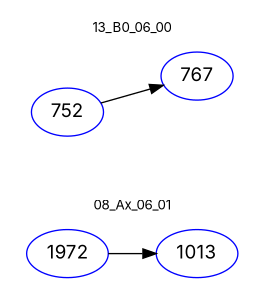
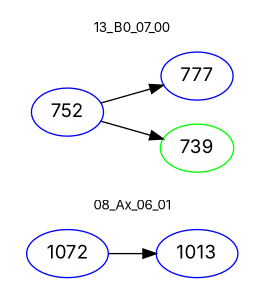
cluster "13_B0_06_00": label "13_B0_06_00" -> "13_B0_07_00"
node "767": label "767" -> "777"
node "739": added
node "1972": label "1972" -> "1072"
